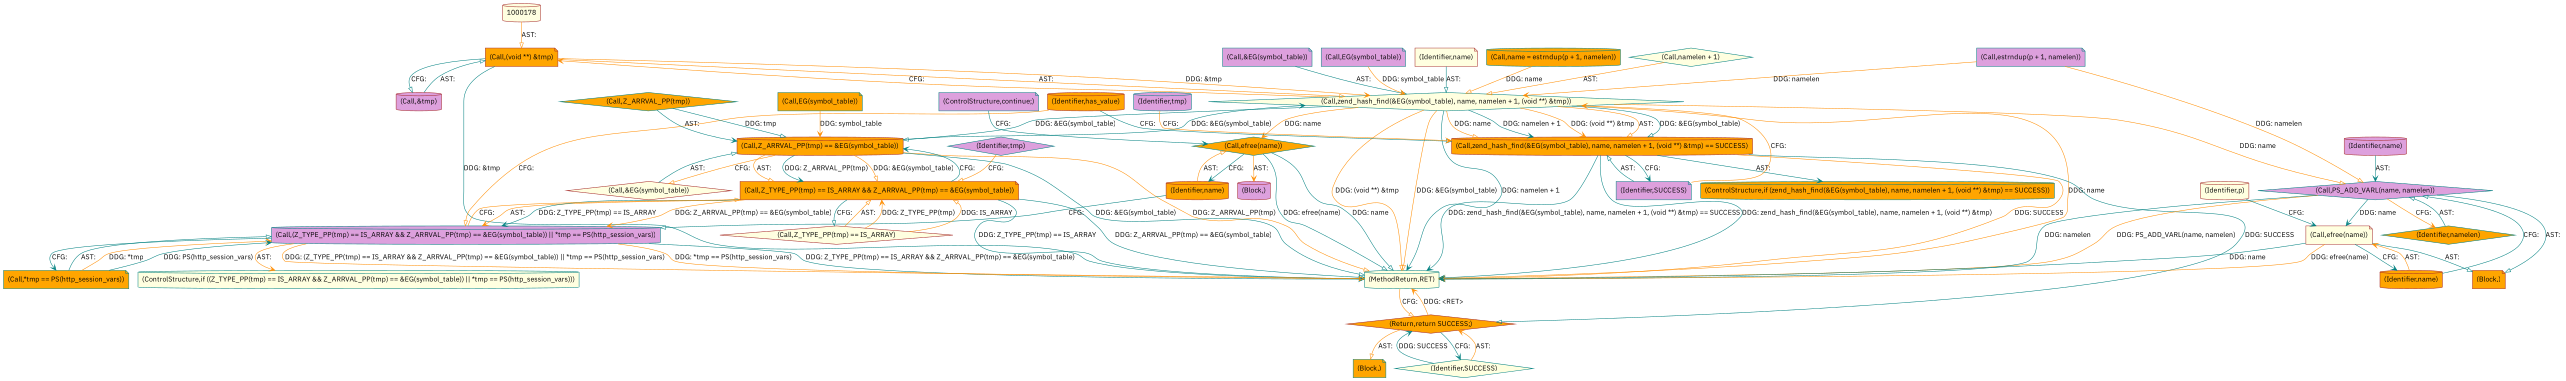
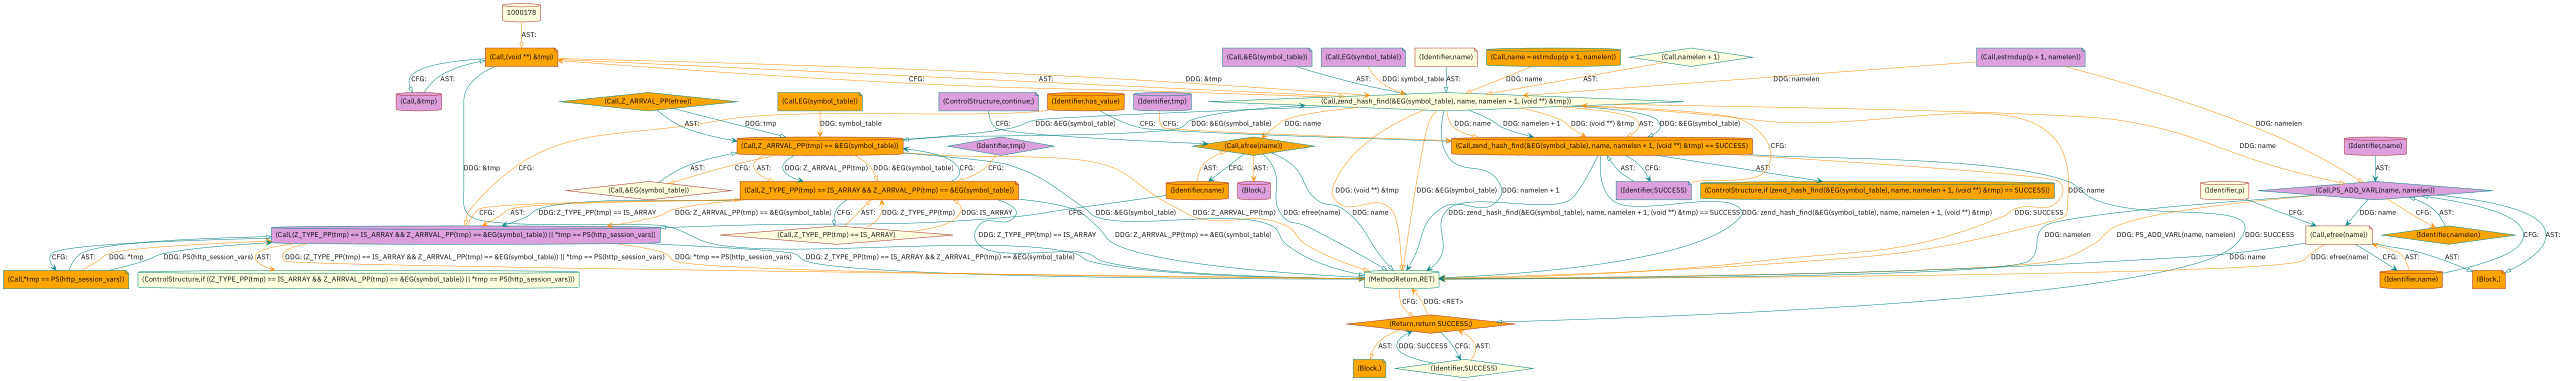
node "(Call,Z_ARRVAL_PP(tmp))": label "(Call,Z_ARRVAL_PP(tmp))" -> "(Call,Z_ARRVAL_PP(efree))"
